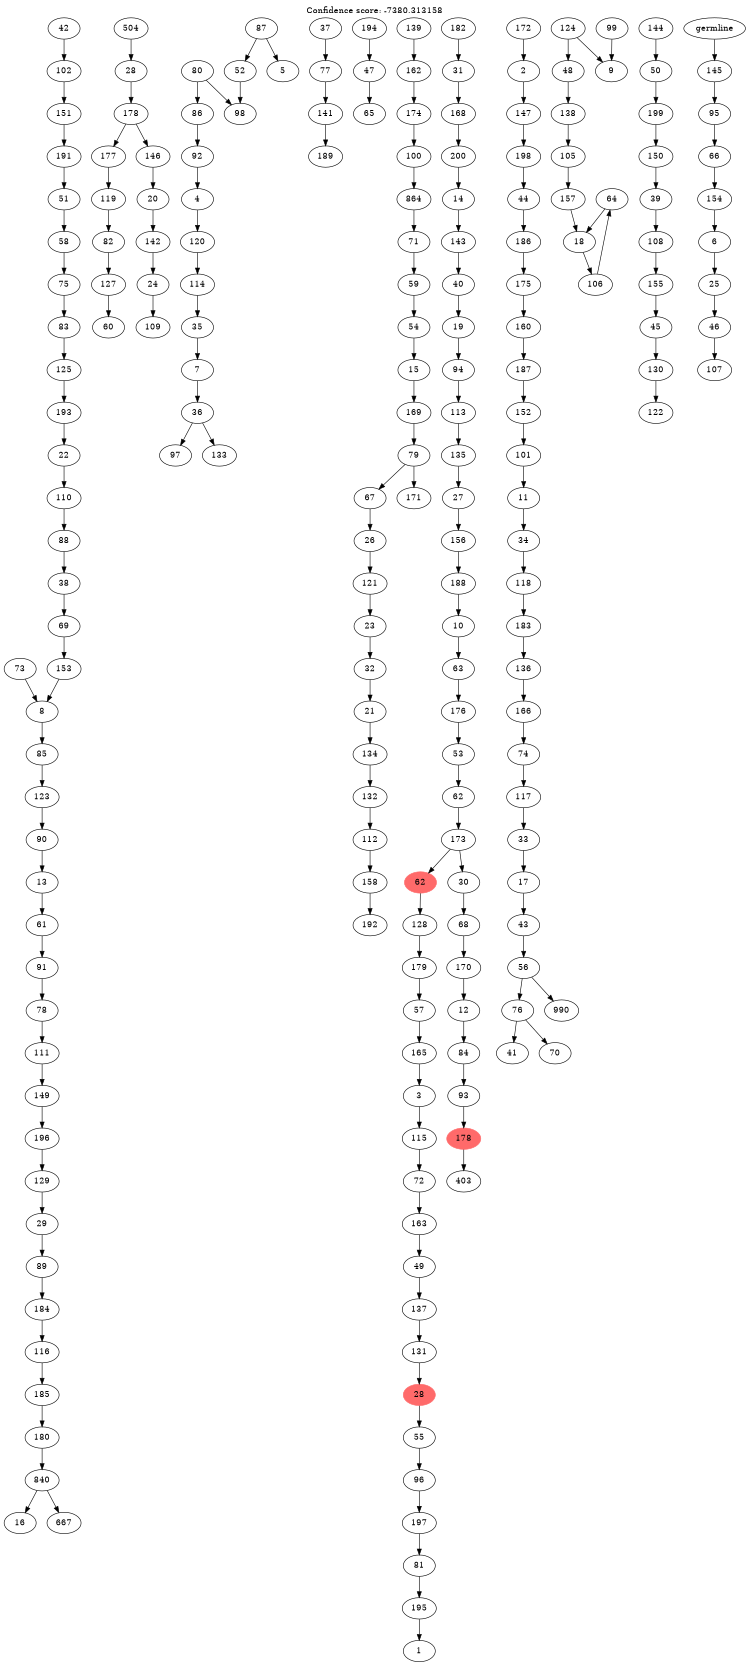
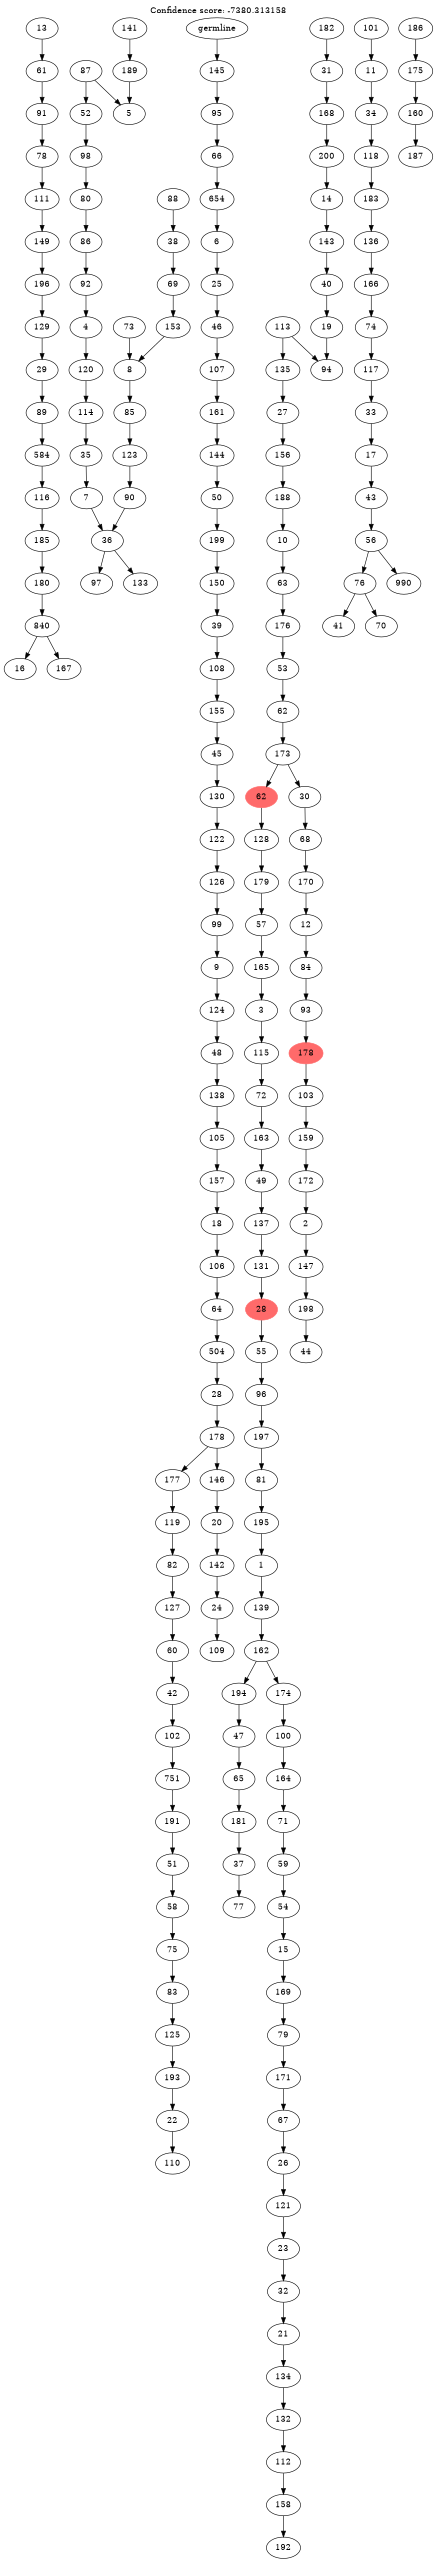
edge "124" -> "9": reversed
edge "189" -> "5": added
edge "80" -> "98": reversed
edge "77" -> "141": removed
node "151": label "151" -> "751"
node "864": label "864" -> "164"
node "154": label "154" -> "654"
edge "44" -> "186": removed
edge "64" -> "18": now "64" -> "504"
edge "94" -> "113": reversed
node "161": added
node "152": removed
edge "79" -> "67": now "171" -> "67"
edge "110" -> "88": removed
edge "90" -> "13": now "90" -> "36"
node "126": added
node "159": added
node "403": label "403" -> "103"
node "184": label "184" -> "584"
node "667": label "667" -> "167"
edge "1" -> "139": added
edge "60" -> "42": added
edge "162" -> "194": added
node "181": added
